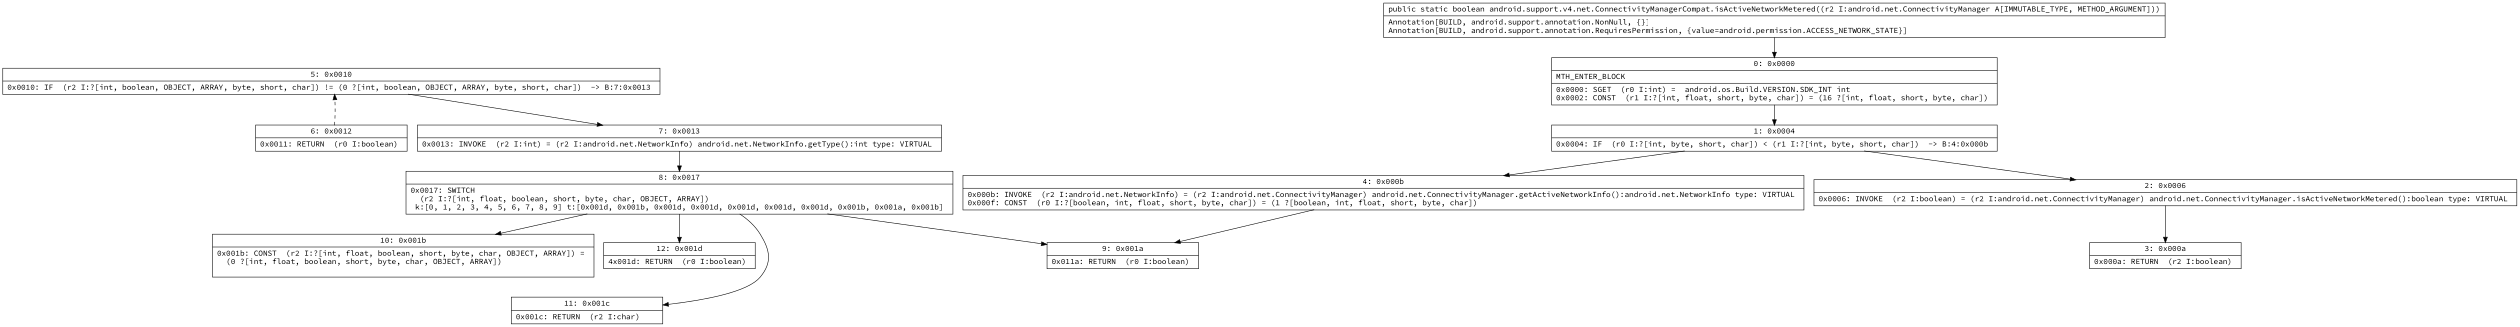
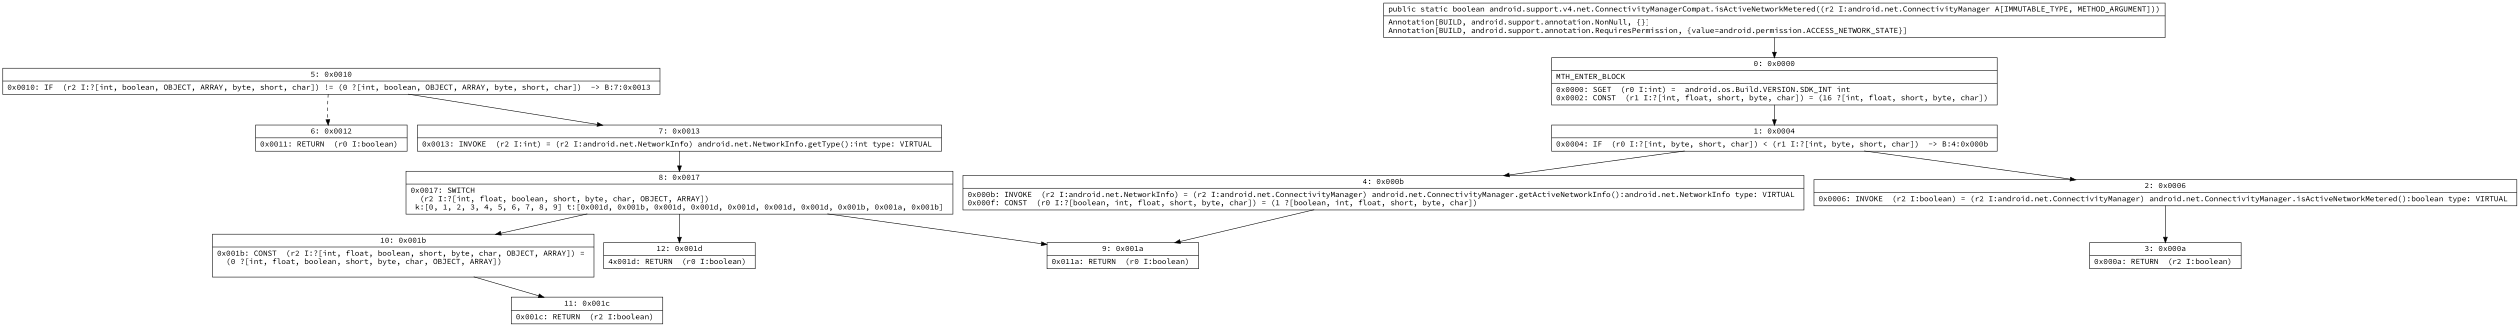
edge "6: 0x0012" -> "5: 0x0010": reversed
edge "8: 0x0017" -> "11: 0x001c": now "10: 0x001b" -> "11: 0x001c"
node "11: 0x001c": text "0x001c: RETURN  (r2 I:char)" -> "0x001c: RETURN  (r2 I:boolean)"
